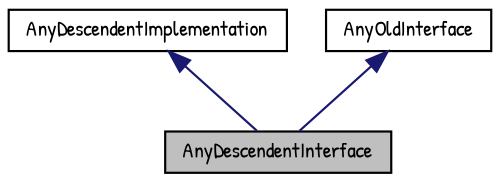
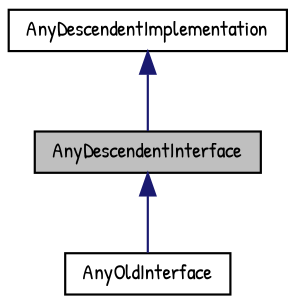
edge "AnyDescendentInterface" -> "AnyOldInterface": reversed
